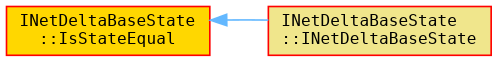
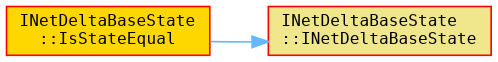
edge "INetDeltaBaseState ::INetDeltaBaseState" -> "INetDeltaBaseState ::IsStateEqual": reversed
